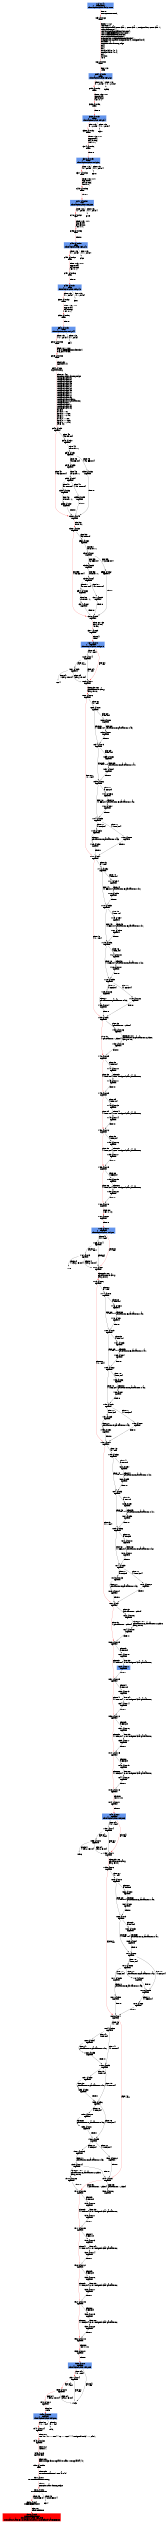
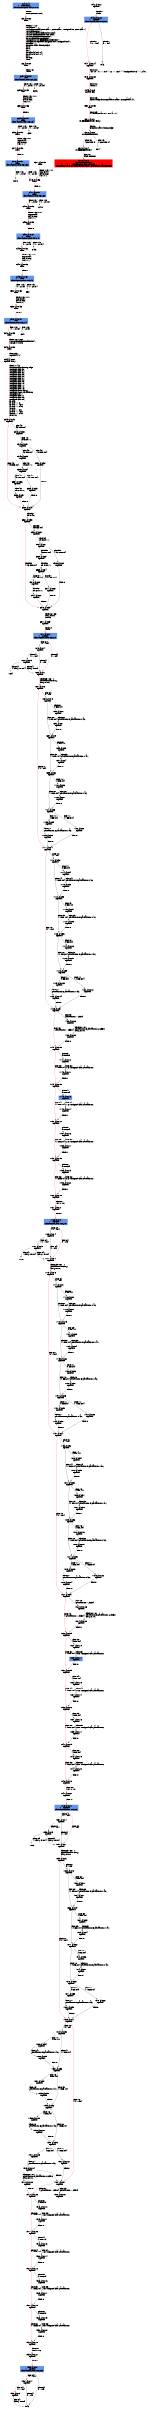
edge "6376 @ N151 main AbstractionState: ABS236" -> "6377 @ N152 main": now "6376 @ N151 main AbstractionState: ABS236" -> "6415 @ N156 main"
node "7746 @ N113 mp_add": fillcolor white -> cornflowerblue
edge "7872 @ N86 mp_add" -> "7877 @ N89 mp_add": now "7876 @ N85 mp_add" -> "7877 @ N89 mp_add"
edge "7939 @ N73 mp_add" -> "7942 @ N72 mp_add": removed, label "Line 64: [!(carry != 0U)]"
